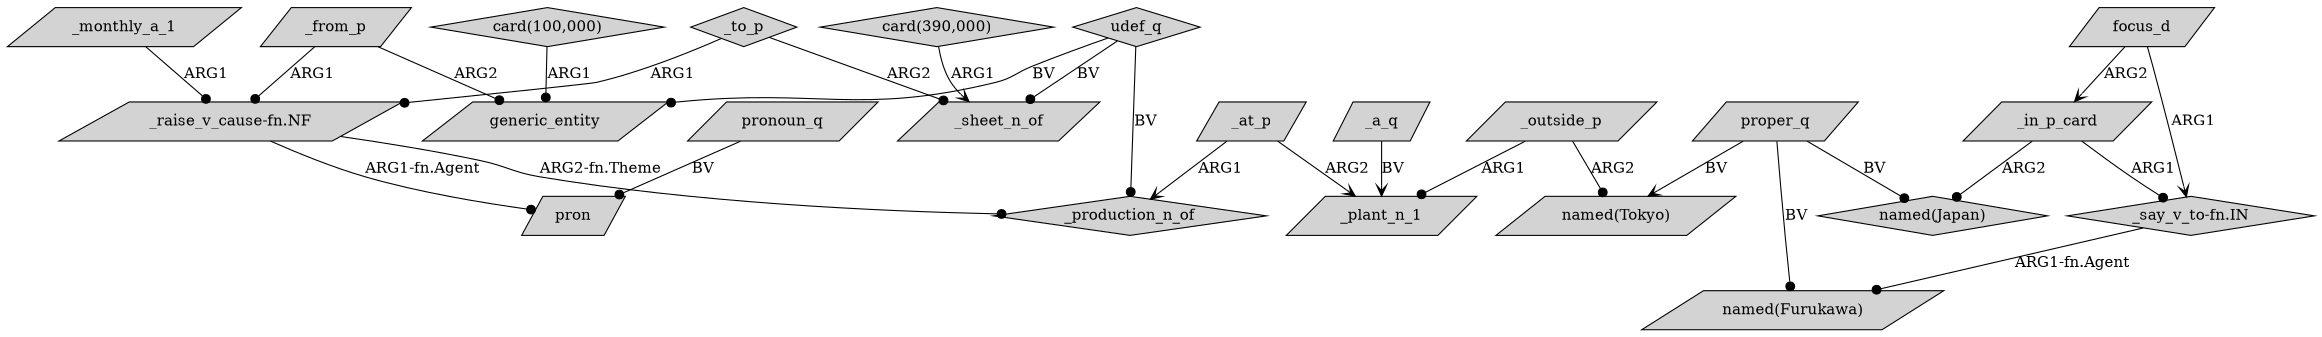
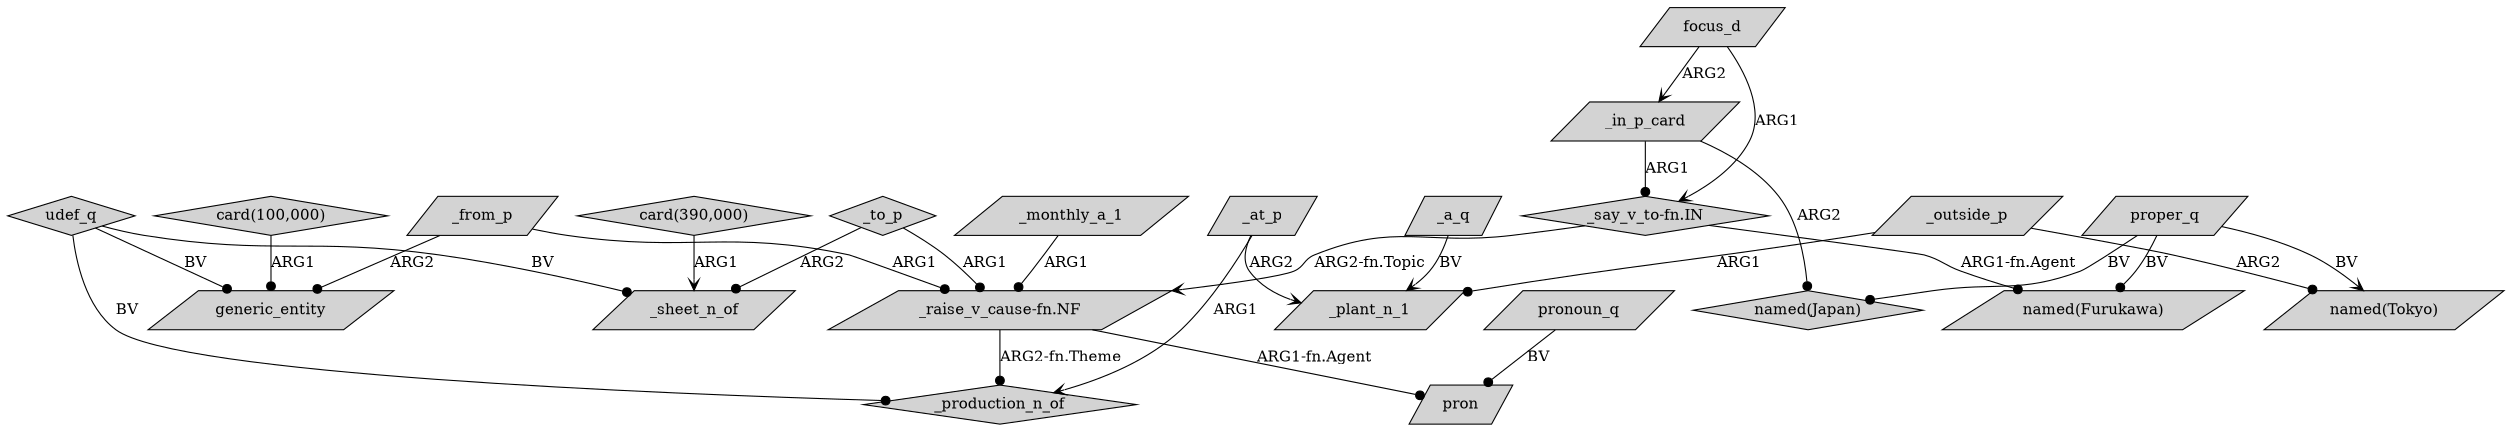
edge "_say_v_to-fn.IN" -> "_raise_v_cause-fn.NF": added, label "ARG2-fn.Topic"
